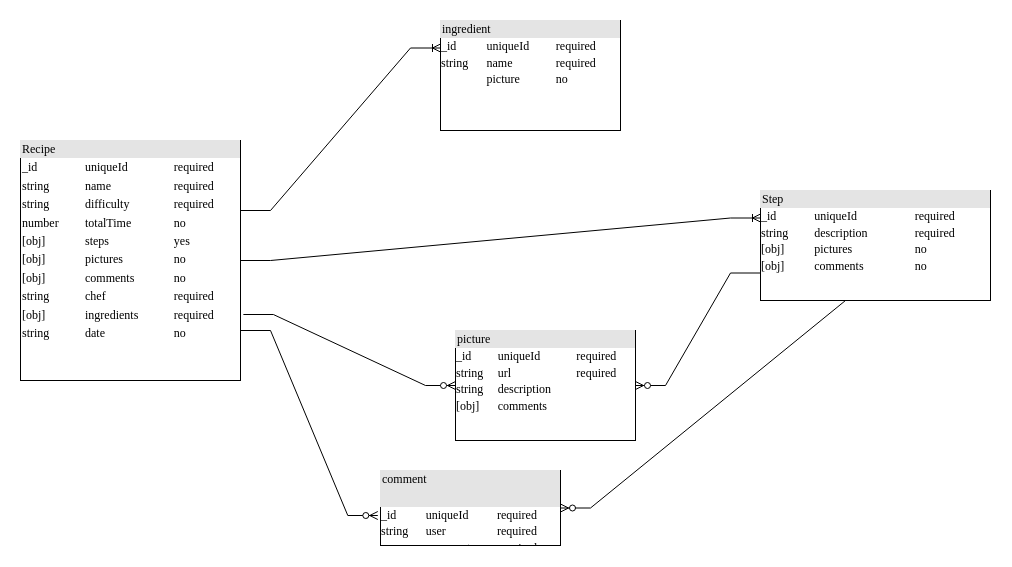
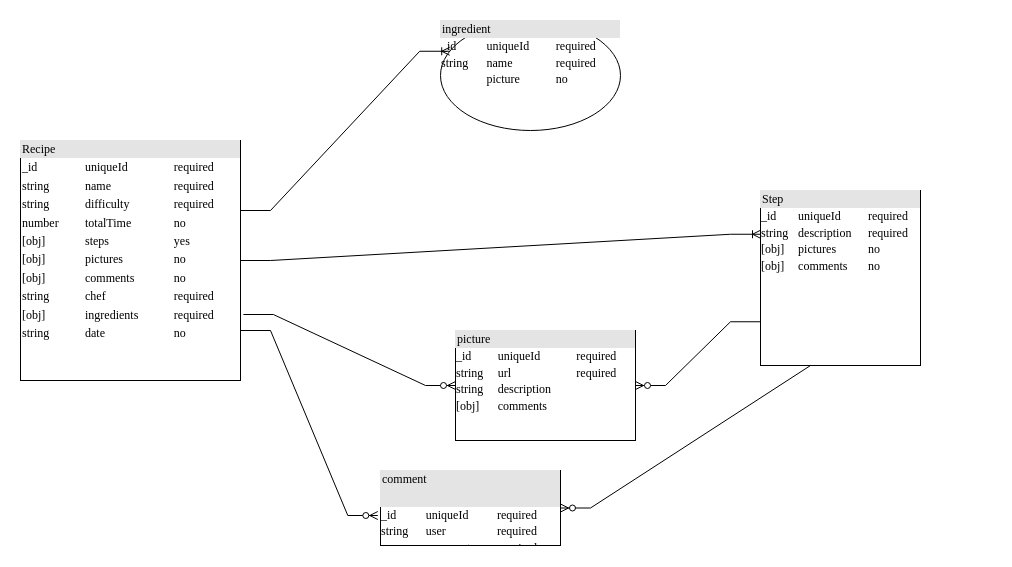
node "ingredient _id uniqueId required string name required picture no": shape rectangle -> ellipse
node "Step _id uniqueId required string description required [obj] pictures no [obj] comments no": size 230x110 -> 160x175
